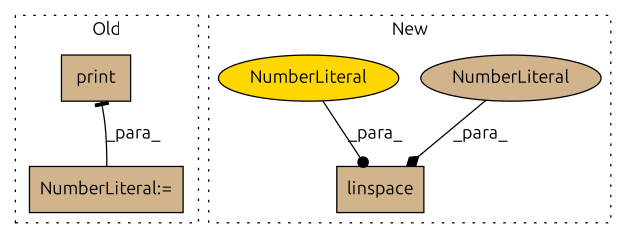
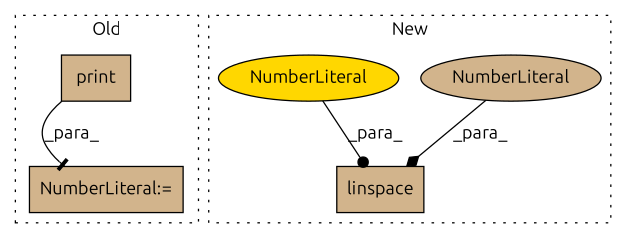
edge "NumberLiteral:=" -> "print": reversed
